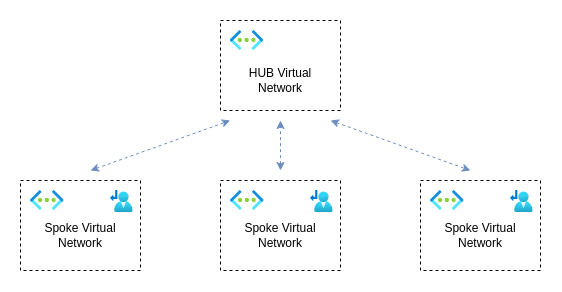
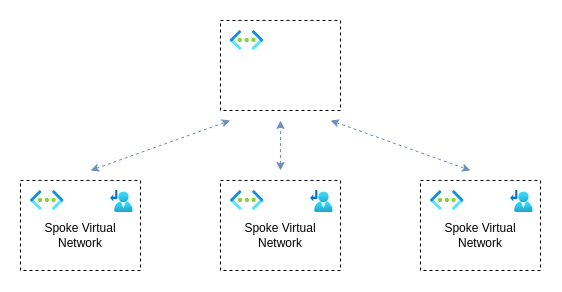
node "HUB Virtual Network": removed
